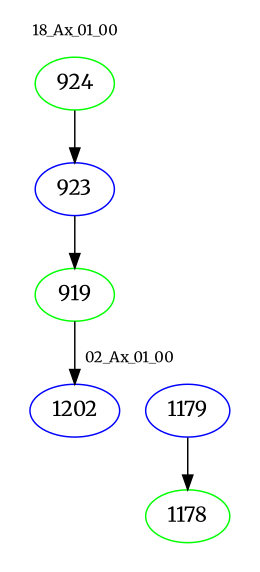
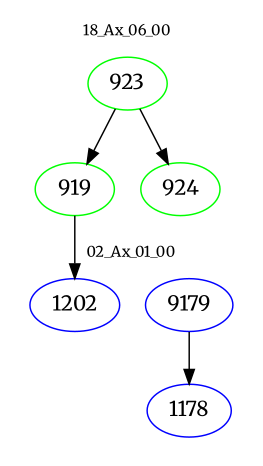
cluster "18_Ax_01_00": label "18_Ax_01_00" -> "18_Ax_06_00"
edge "924" -> "923": reversed
node "923": color blue -> green
node "1179": label "1179" -> "9179"
node "1178": color green -> blue
